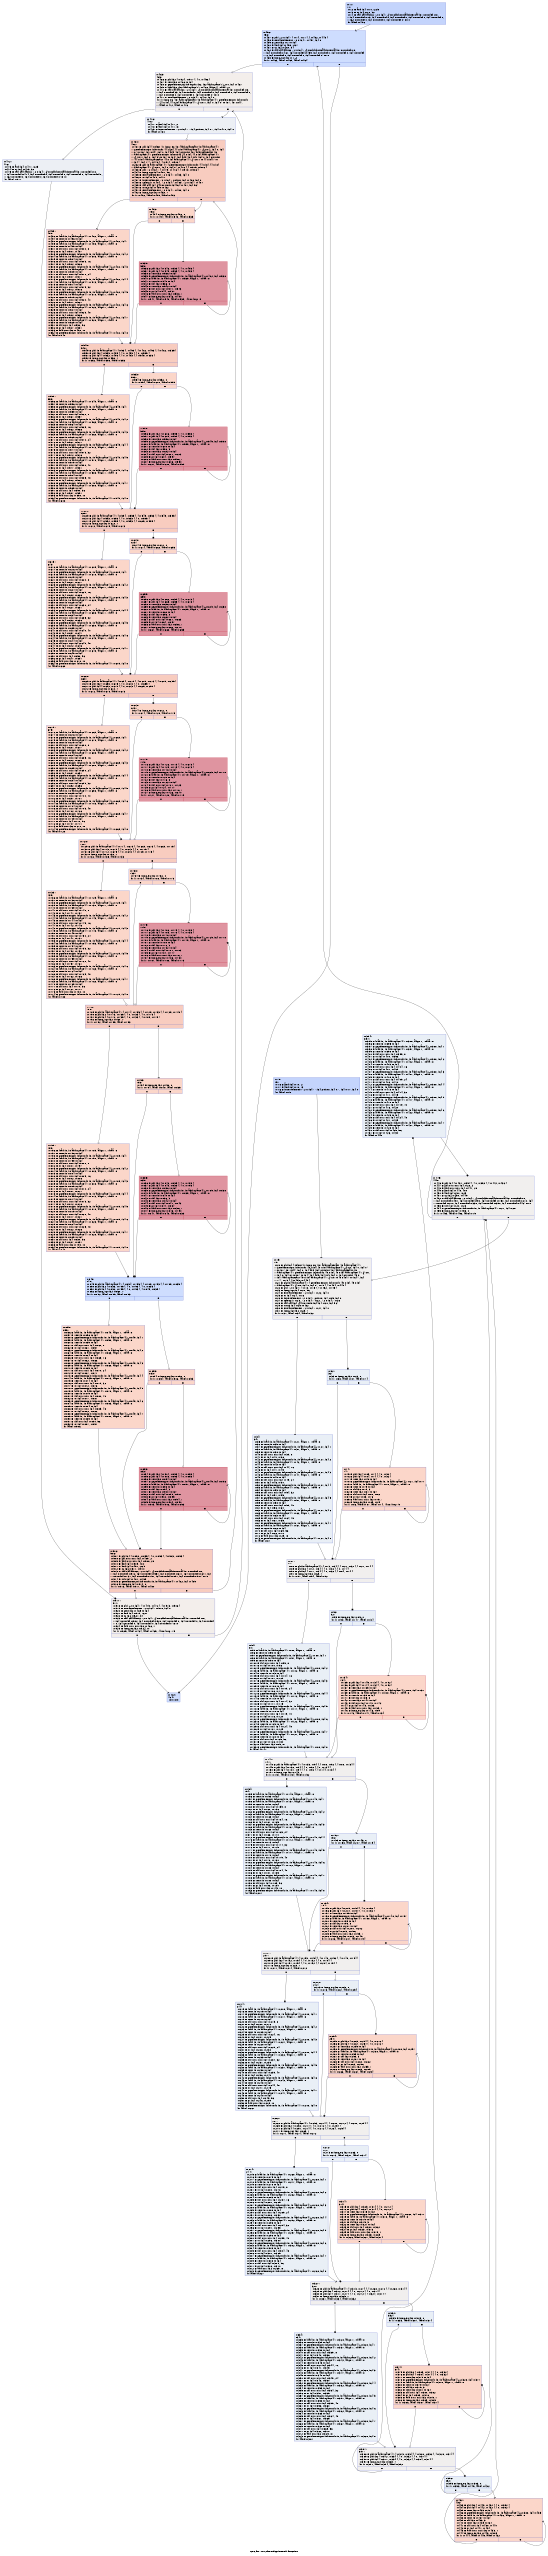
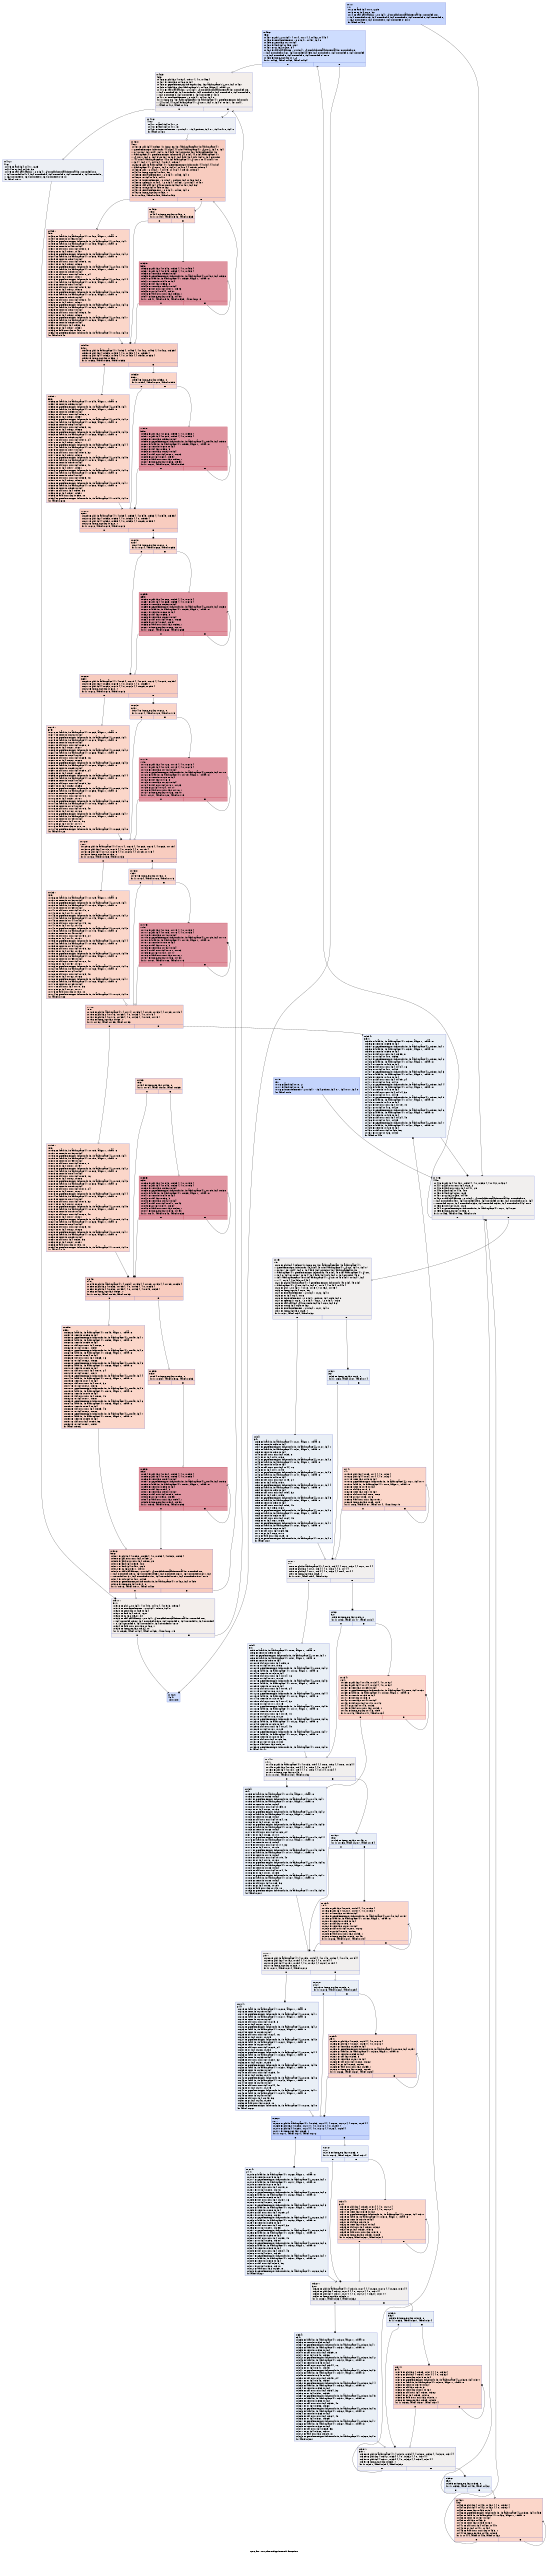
edge "%11:" -> "%456:": now "%11:" -> "%445:"
node "%615:": removed
edge "%788:" -> "%793:": now "%788:" -> "%394:"
edge "%15:" -> "%19:": now "%15:" -> "%445:"
node "%848:": fillcolor #8fb1fe70 -> #f08b6e70
edge "%32:" -> "%74:": removed
edge "%853:" -> "%906:": removed
edge "%134:" -> "%147:": now "%134:" -> "%154:"
node "%267:": fillcolor #e0dbd870 -> #7a9df870
